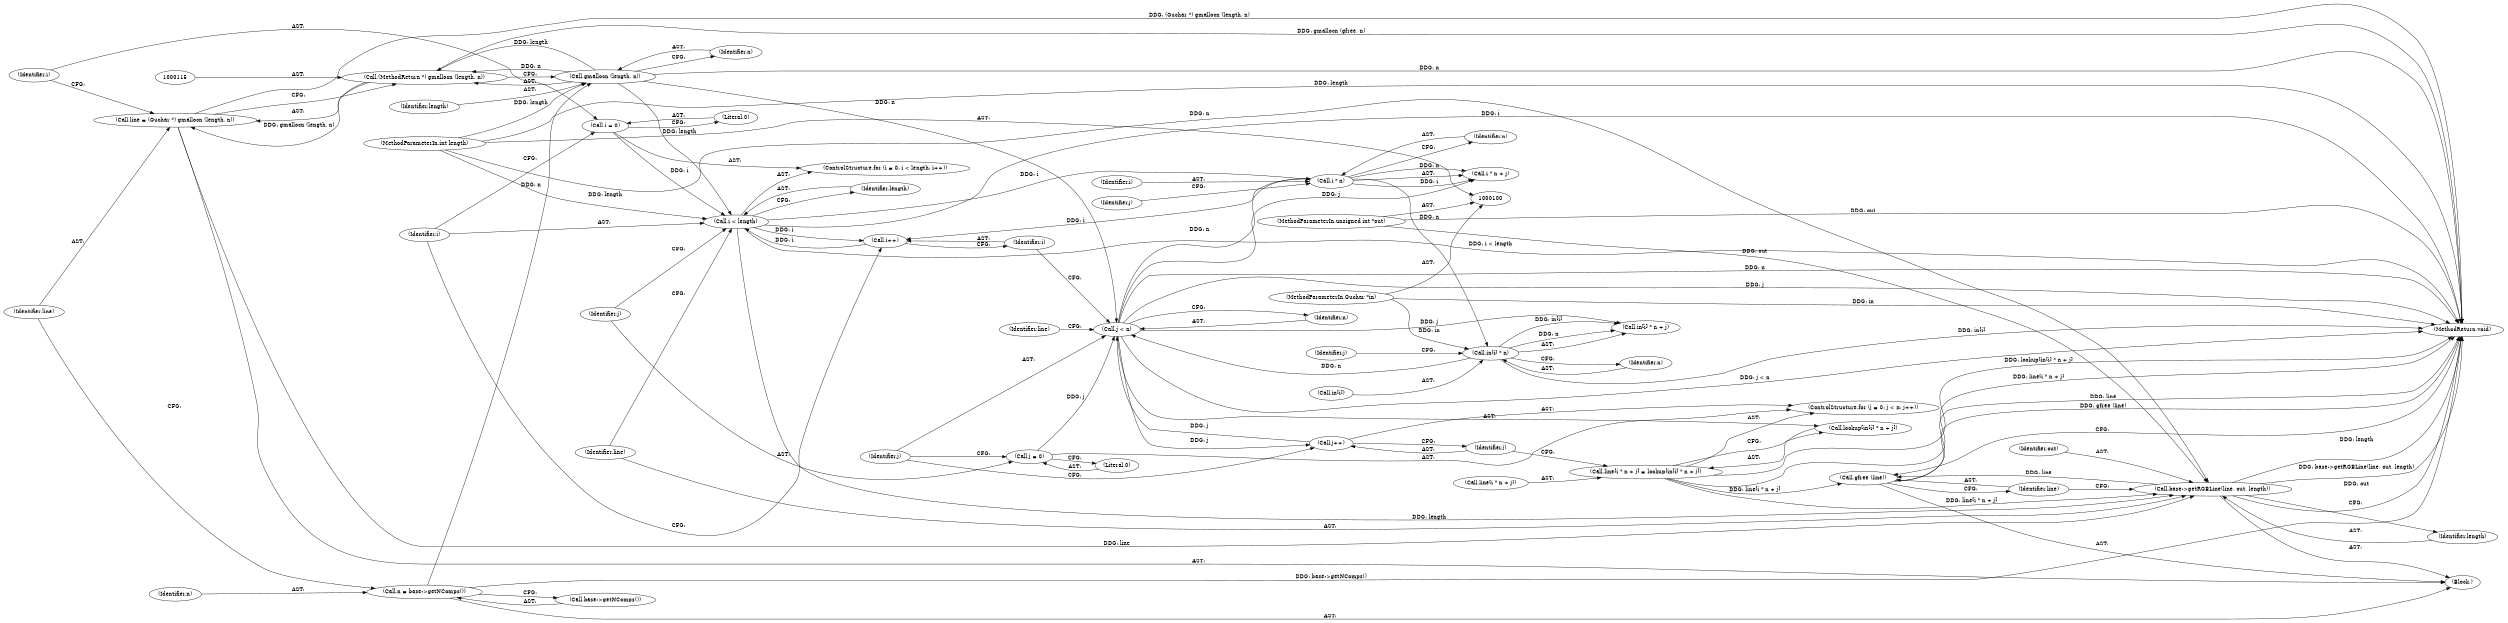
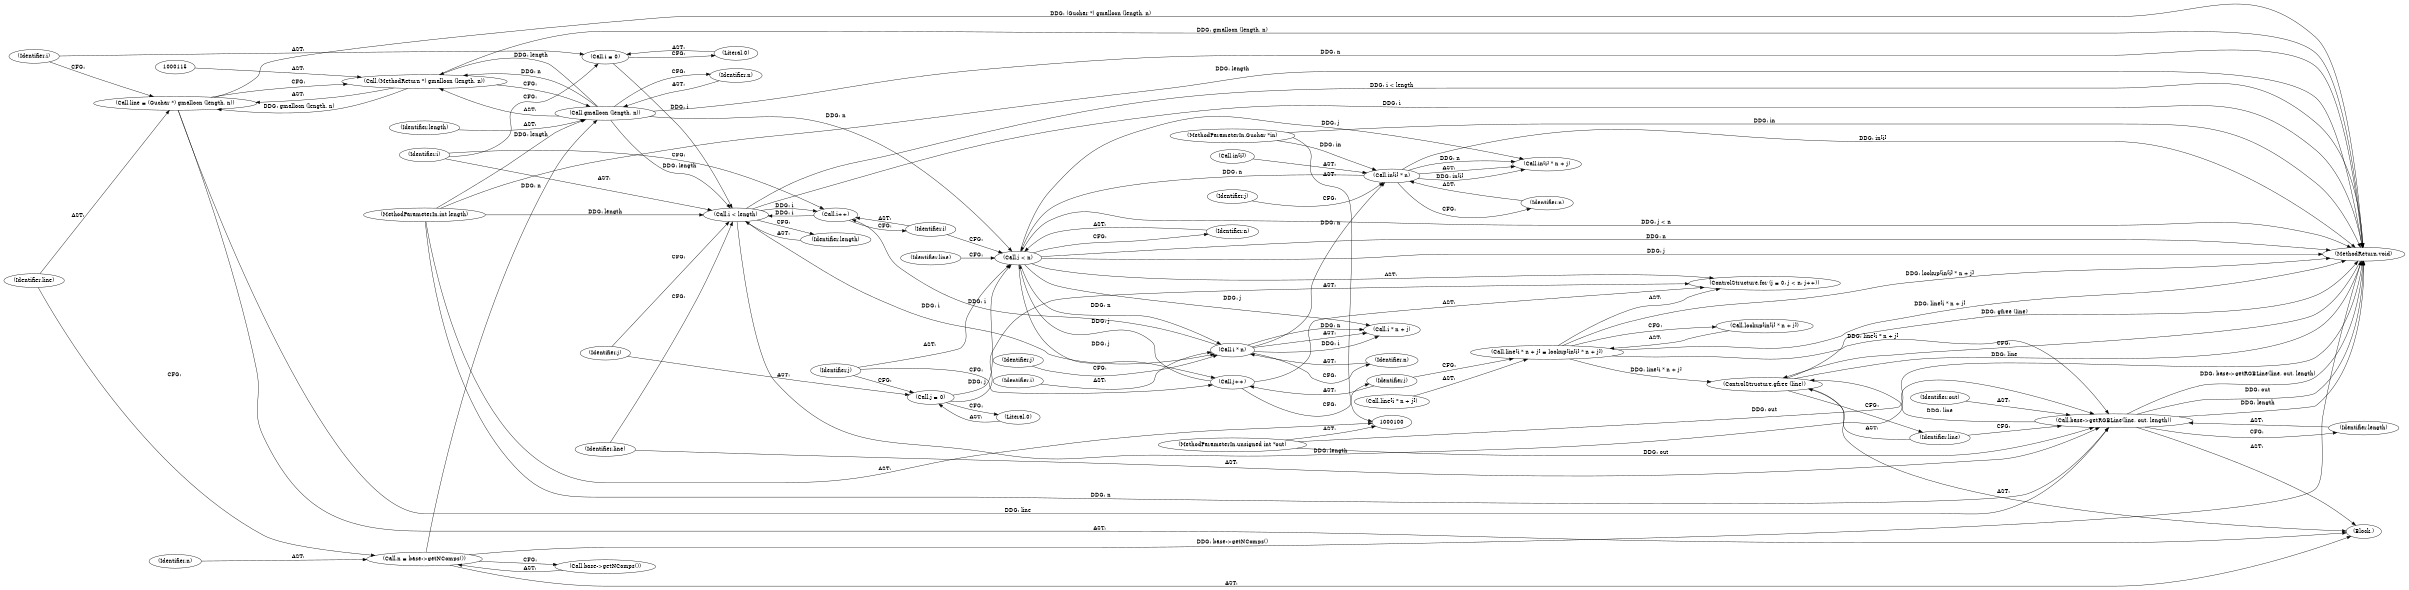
edge "(Call,(MethodReturn *) gmallocn (length, n))" -> "(MethodReturn,void)": label "DDG: gmallocn (gfree, n)" -> "DDG: gmallocn (length, n)"
node "(ControlStructure,for (i = 0; i < length; i++))": removed
edge "(Call,j < n)" -> "(Call,lookup[in[i] * n + j])": now "(Call,j < n)" -> "(ControlStructure,for (j = 0; j < n; j++))"
node "(Call,gfree (line))": label "(Call,gfree (line))" -> "(ControlStructure,gfree (line))"
